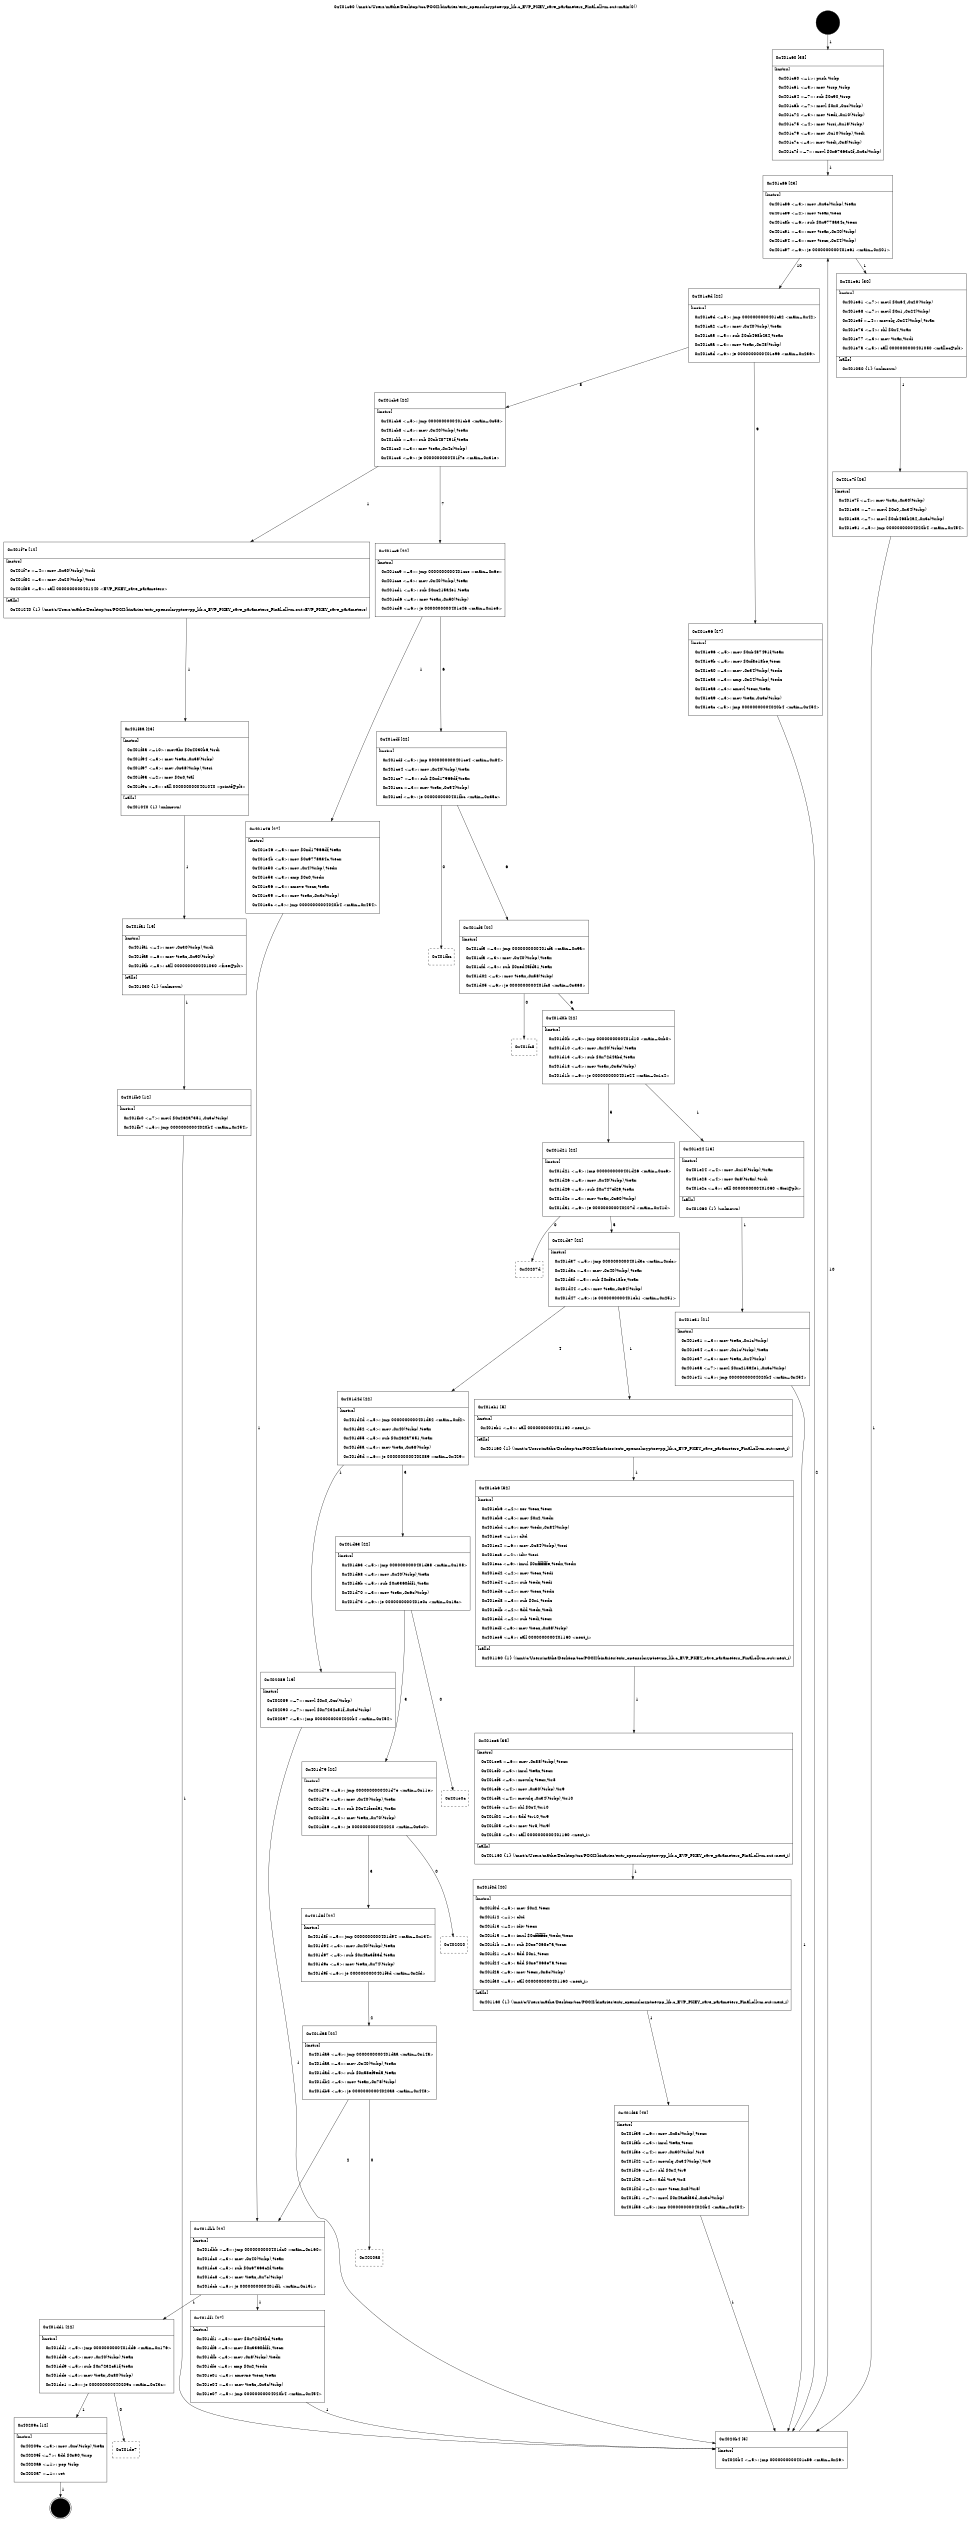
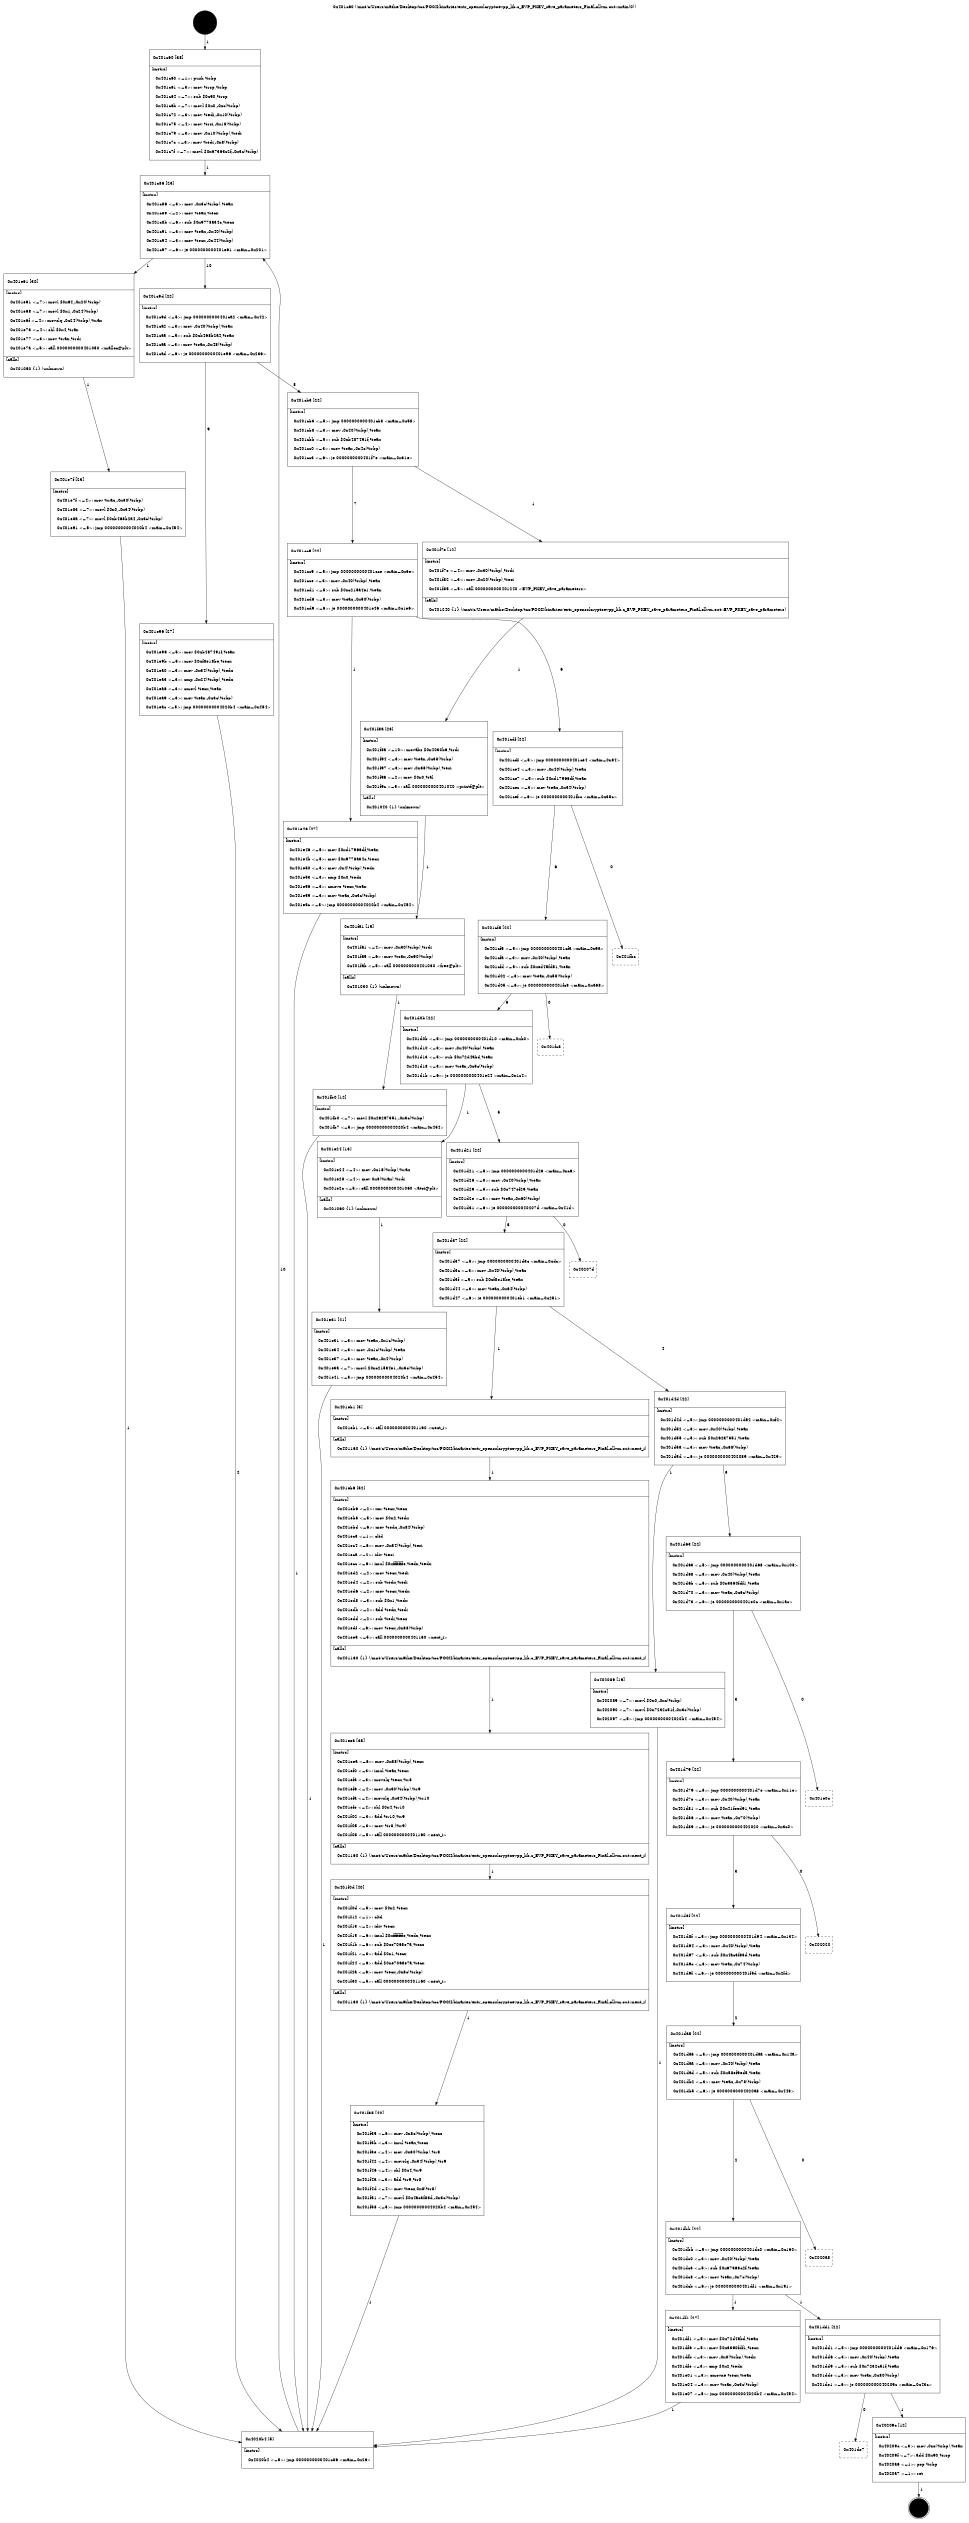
edge "0x401e46 [27]" -> "0x401dbb [22]": now "0x401e46 [27]" -> "0x4020b4 [5]"
